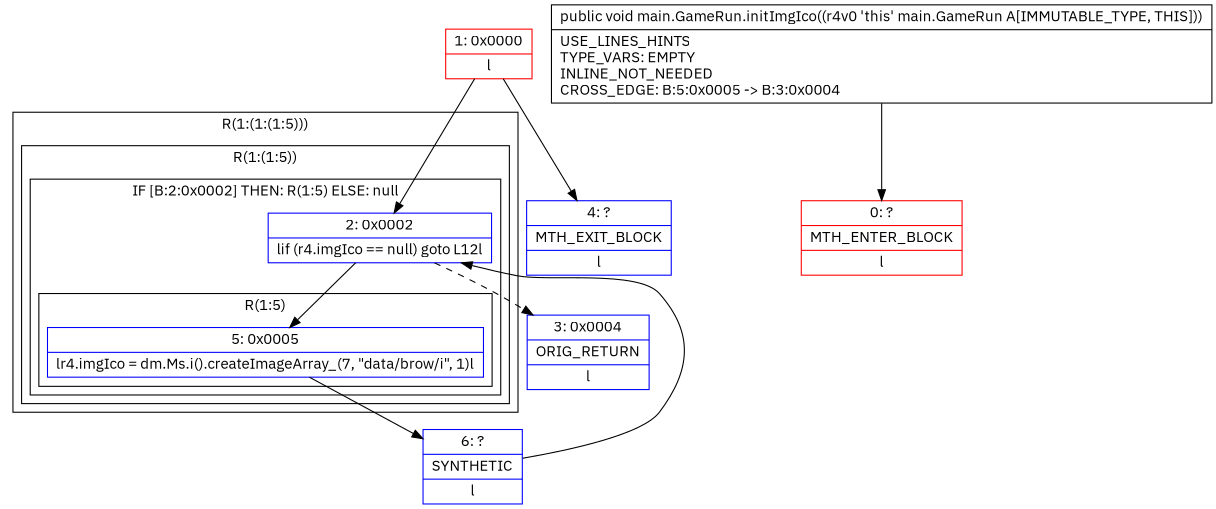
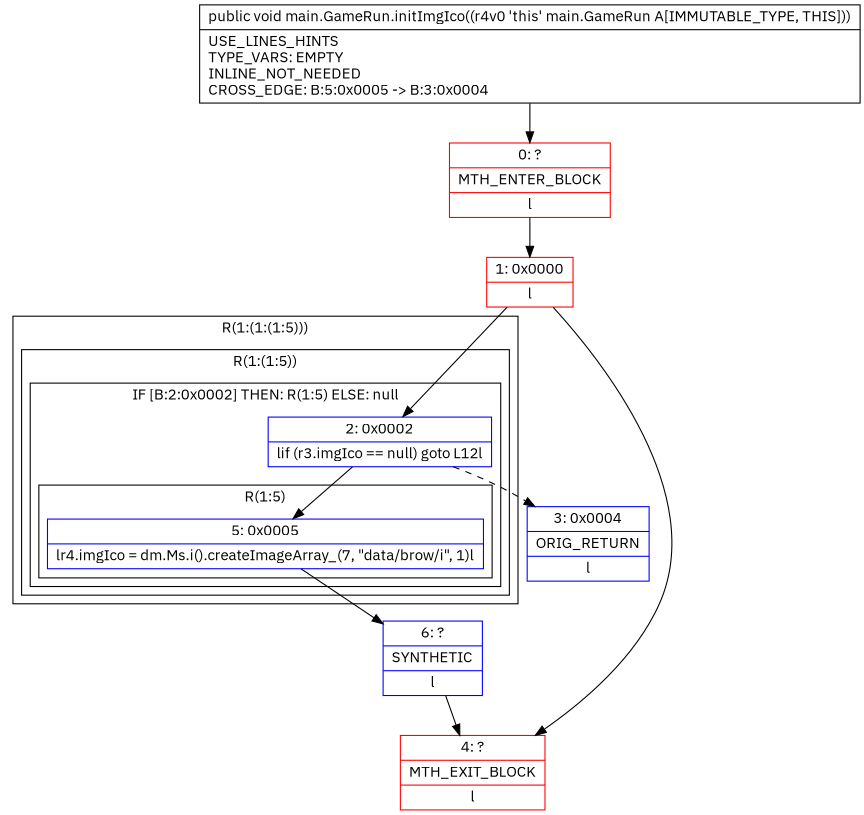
edge "0: ?" -> "1: 0x0000": added
node "4: ?": color blue -> red
node "2: 0x0002": text "lif (r4.imgIco == null) goto L12l" -> "lif (r3.imgIco == null) goto L12l"
edge "6: ?" -> "2: 0x0002": now "6: ?" -> "4: ?"
